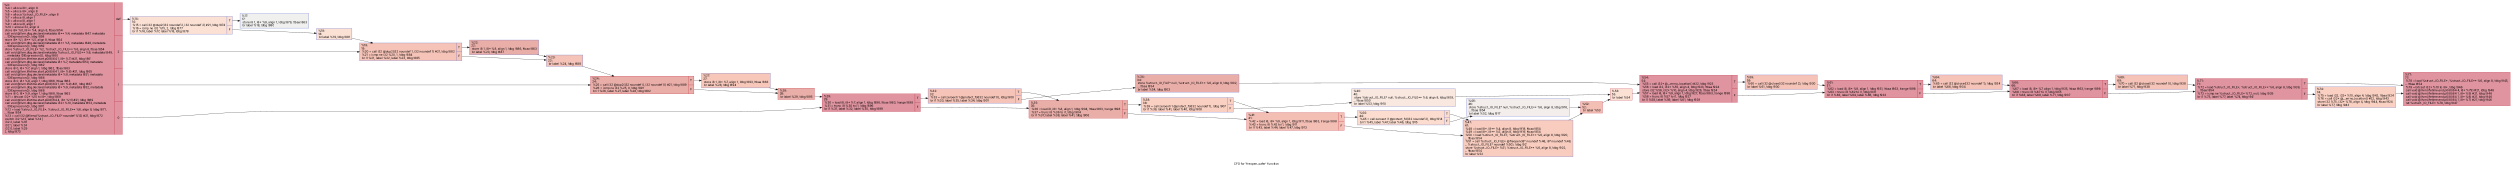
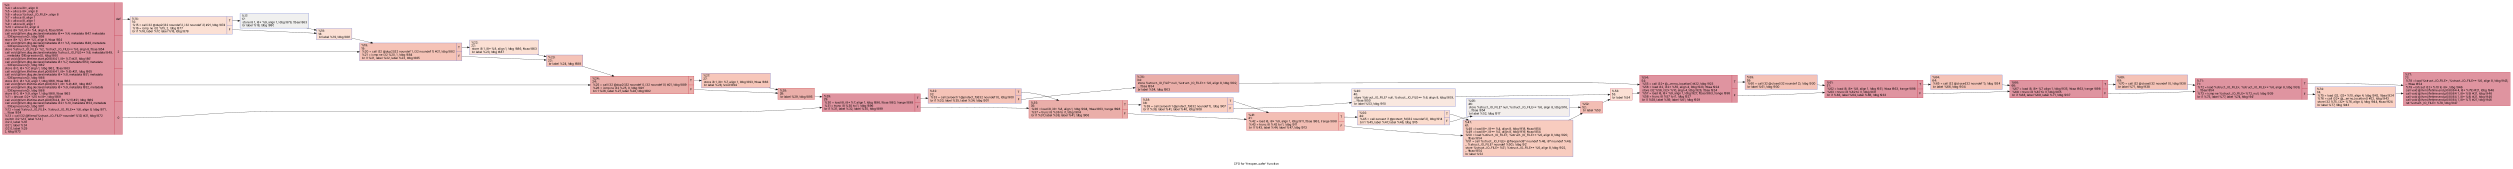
edge "%17:" -> "%18:": added
node "%22:": fillcolor #d0473d70 -> #f7b99e70
node "%27:": text "br label %28, !dbg !894" -> "br label %28, !void !894"
